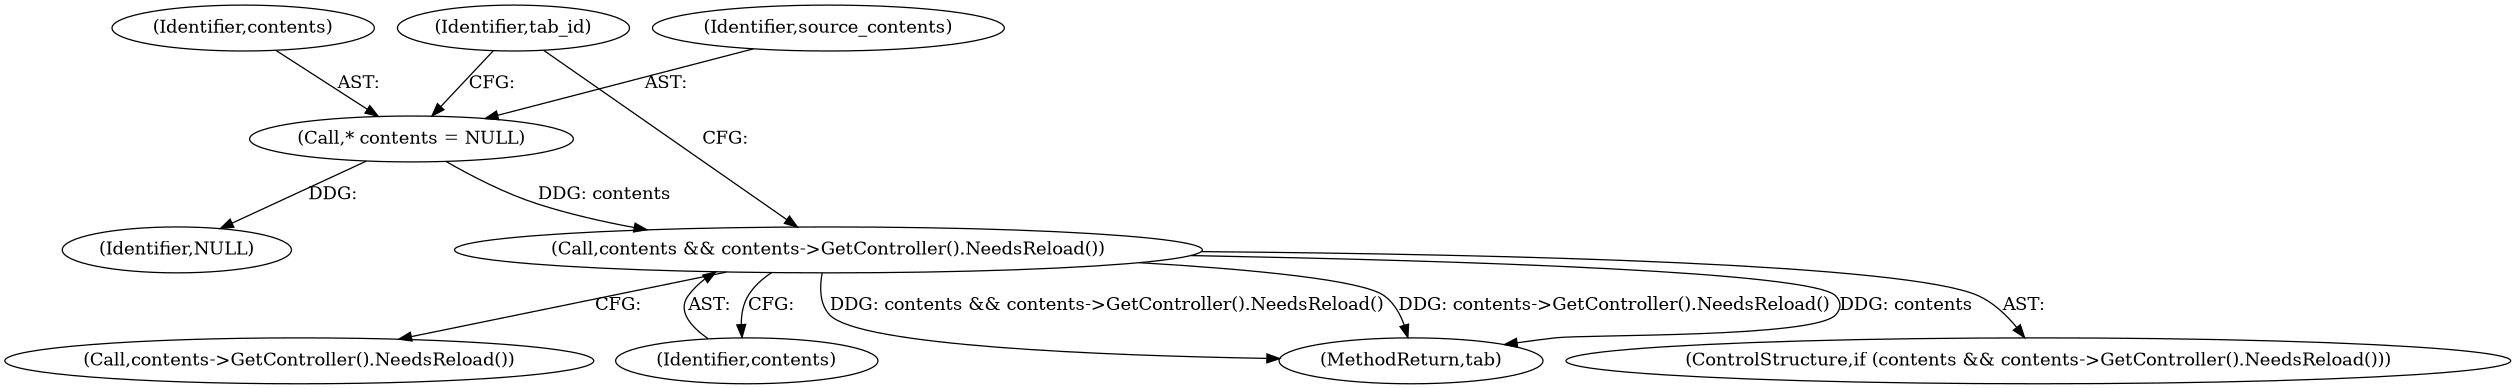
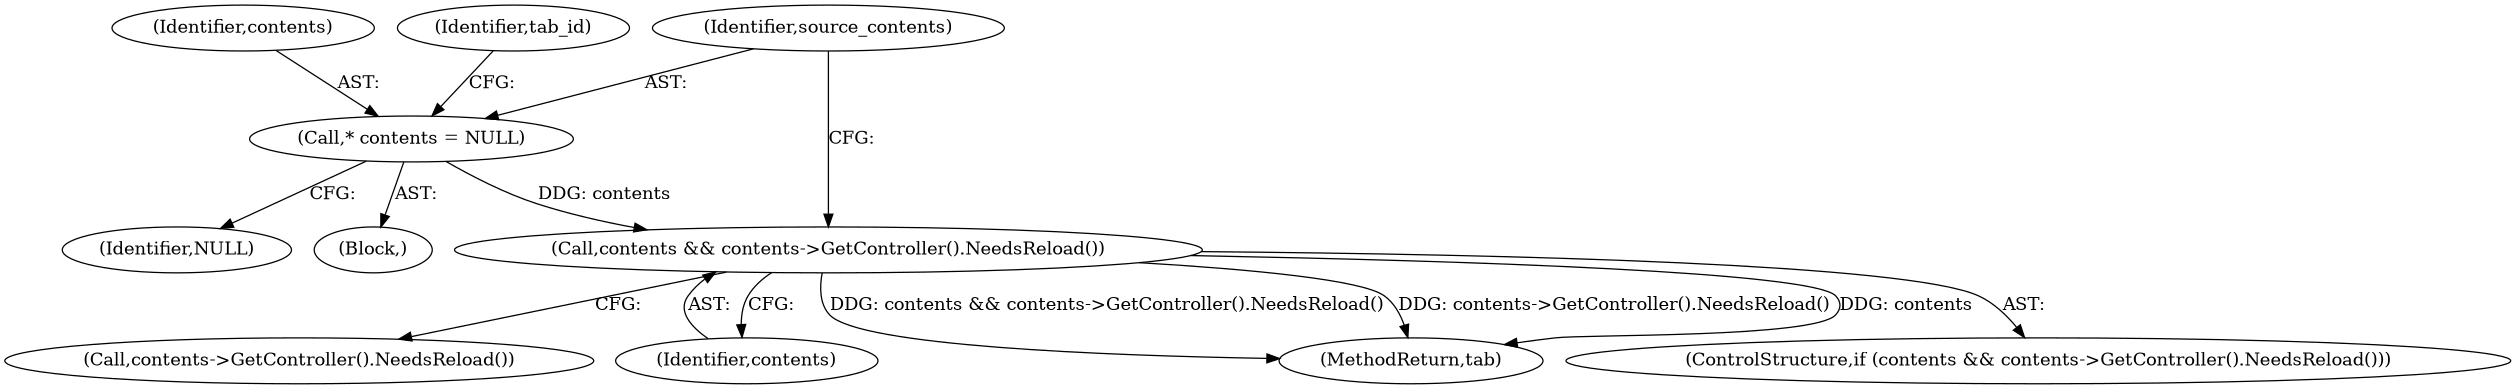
edge "(Identifier,tab_id)" -> "(Call,contents && contents->GetController().NeedsReload())": now "(Identifier,source_contents)" -> "(Call,contents && contents->GetController().NeedsReload())"
edge "(Call,* contents = NULL)" -> "(Identifier,NULL)": label "DDG: " -> "CFG: "
node "(Block,)": added
